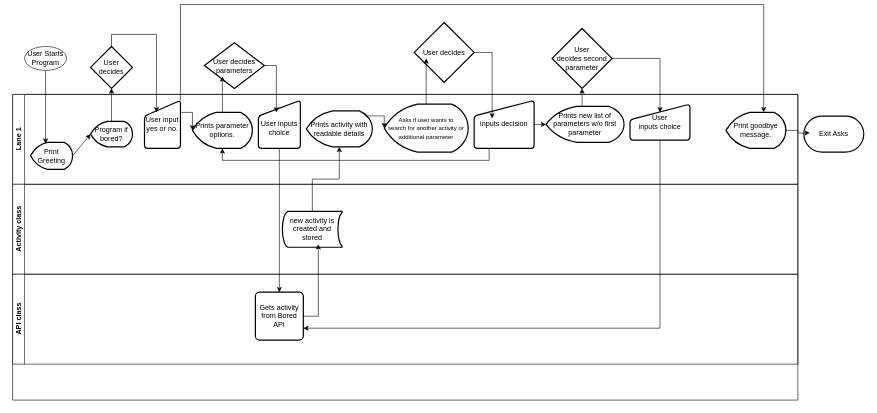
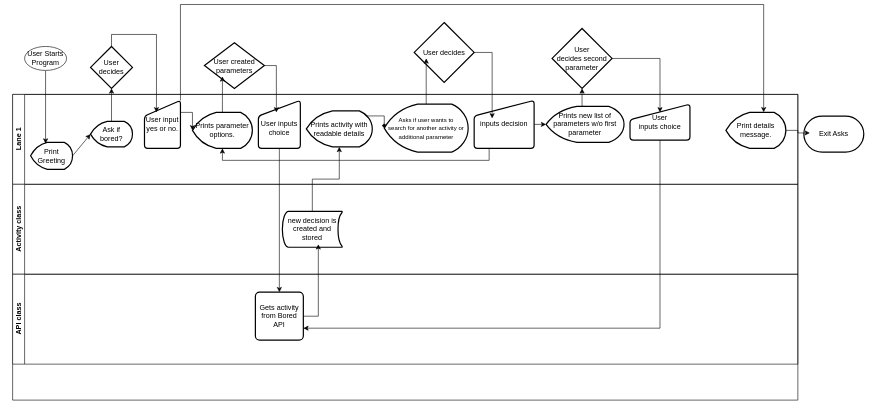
node "User decides parameters": label "User decides parameters" -> "User created parameters"
edge "Prints activity with readable details" -> "Asks if user wants to search for another activity or additional parameter": arrowhead classic -> diamond
node "Print goodbye message.": label "Print goodbye message." -> "Print details message."
node "Program if bored?": label "Program if bored?" -> "Ask if bored?"
node "new activity is created and stored": label "new activity is created and stored" -> "new decision is created and stored"
